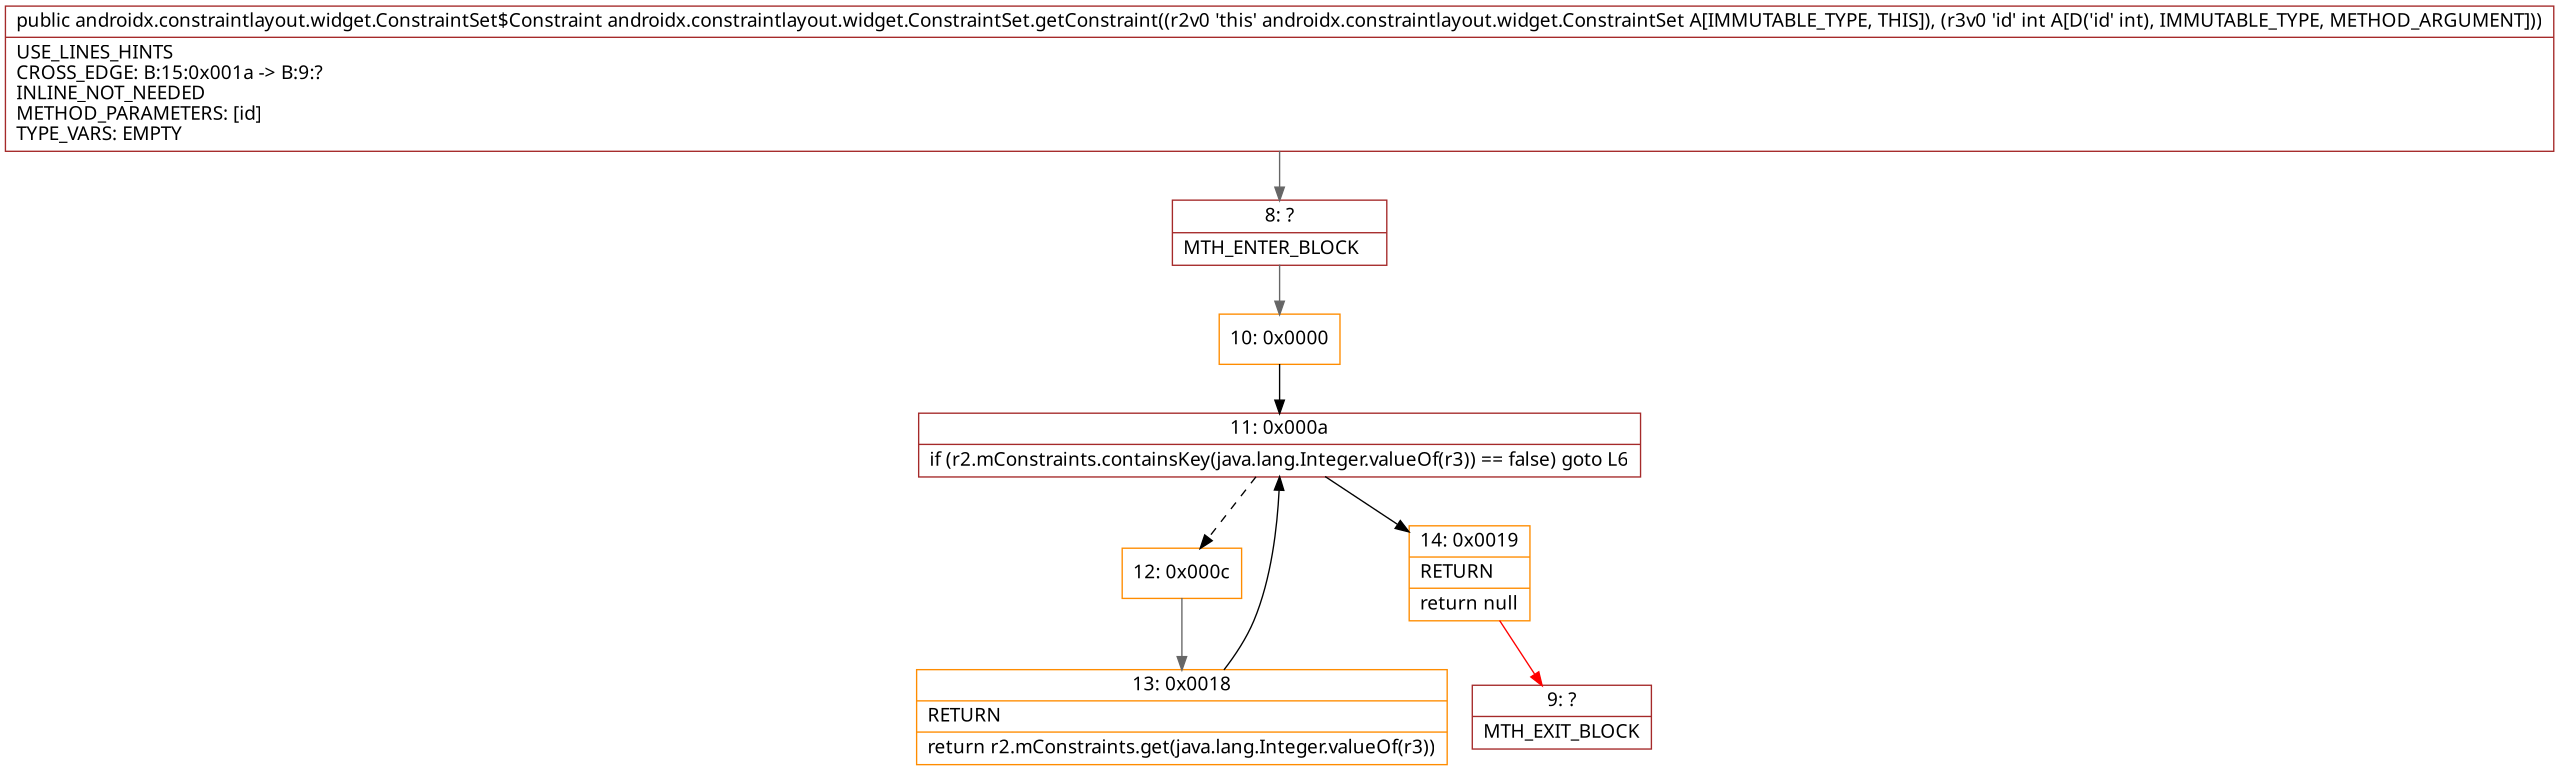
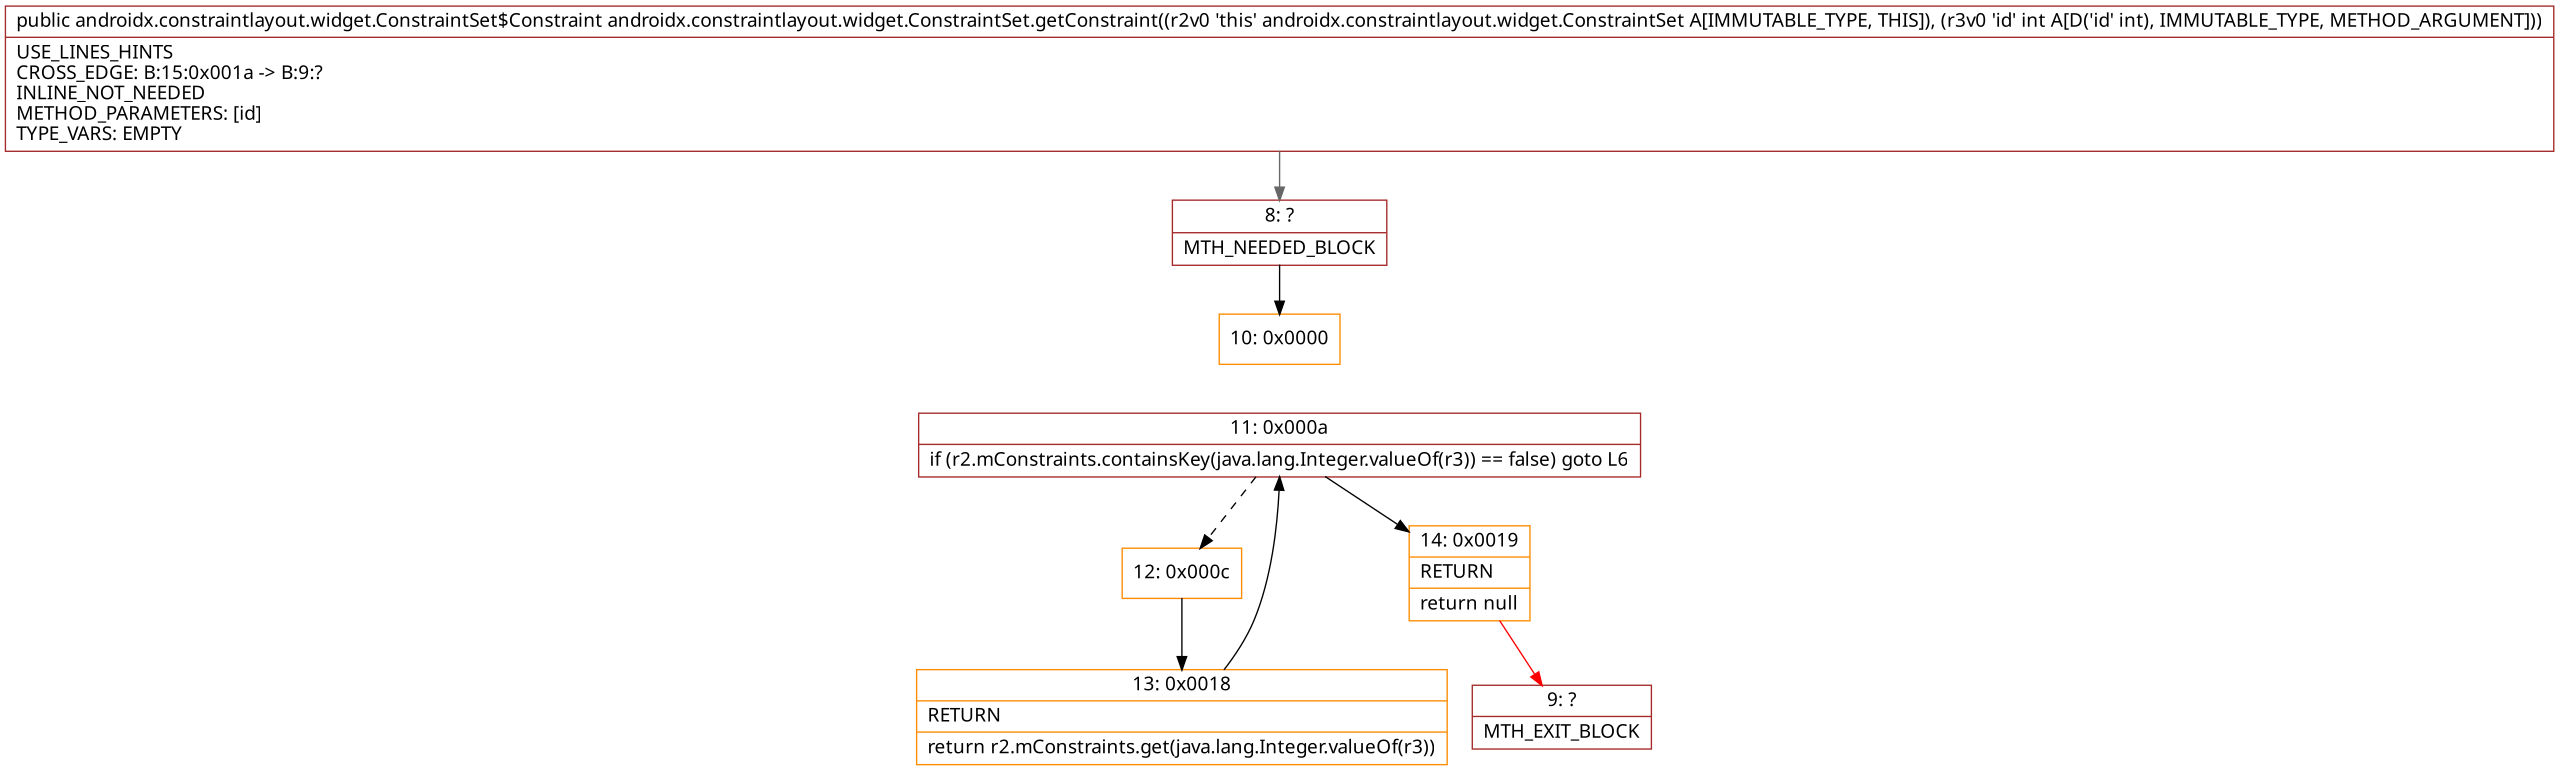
node "8: ?": text "MTH_ENTER_BLOCK" -> "MTH_NEEDED_BLOCK"
edge "8: ?" -> "10: 0x0000": color gray40 -> black
edge "10: 0x0000" -> "11: 0x000a": removed
edge "12: 0x000c" -> "13: 0x0018": color gray40 -> black
